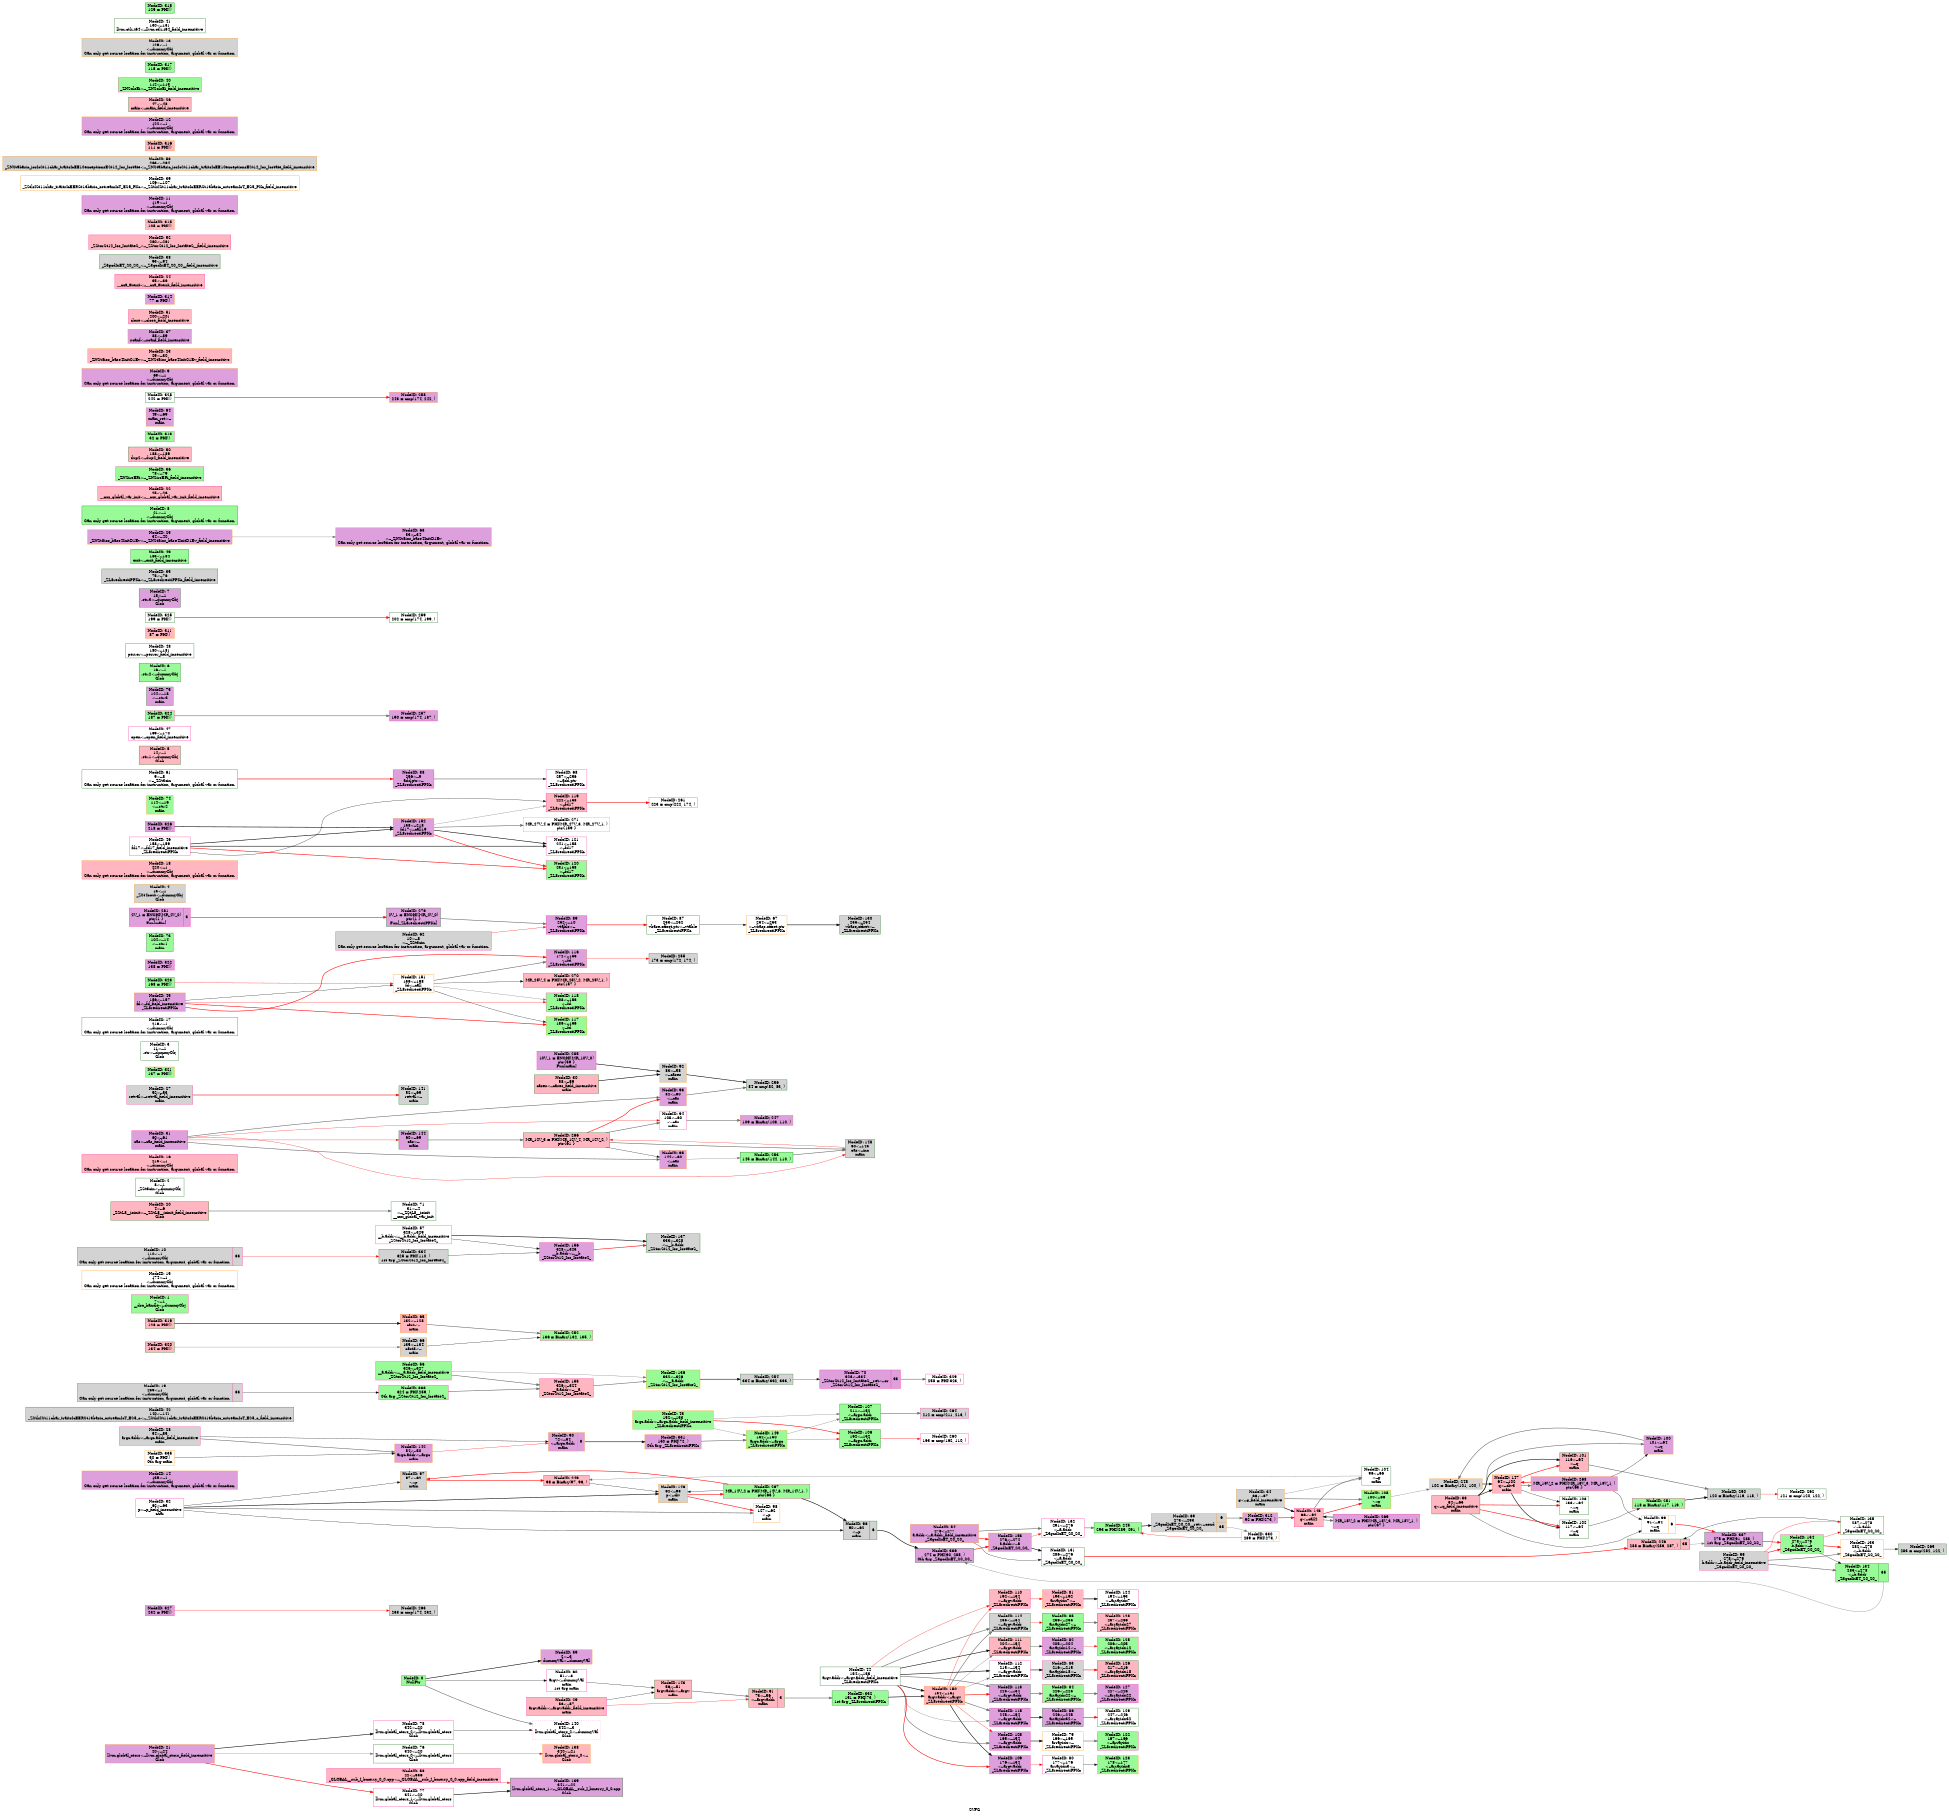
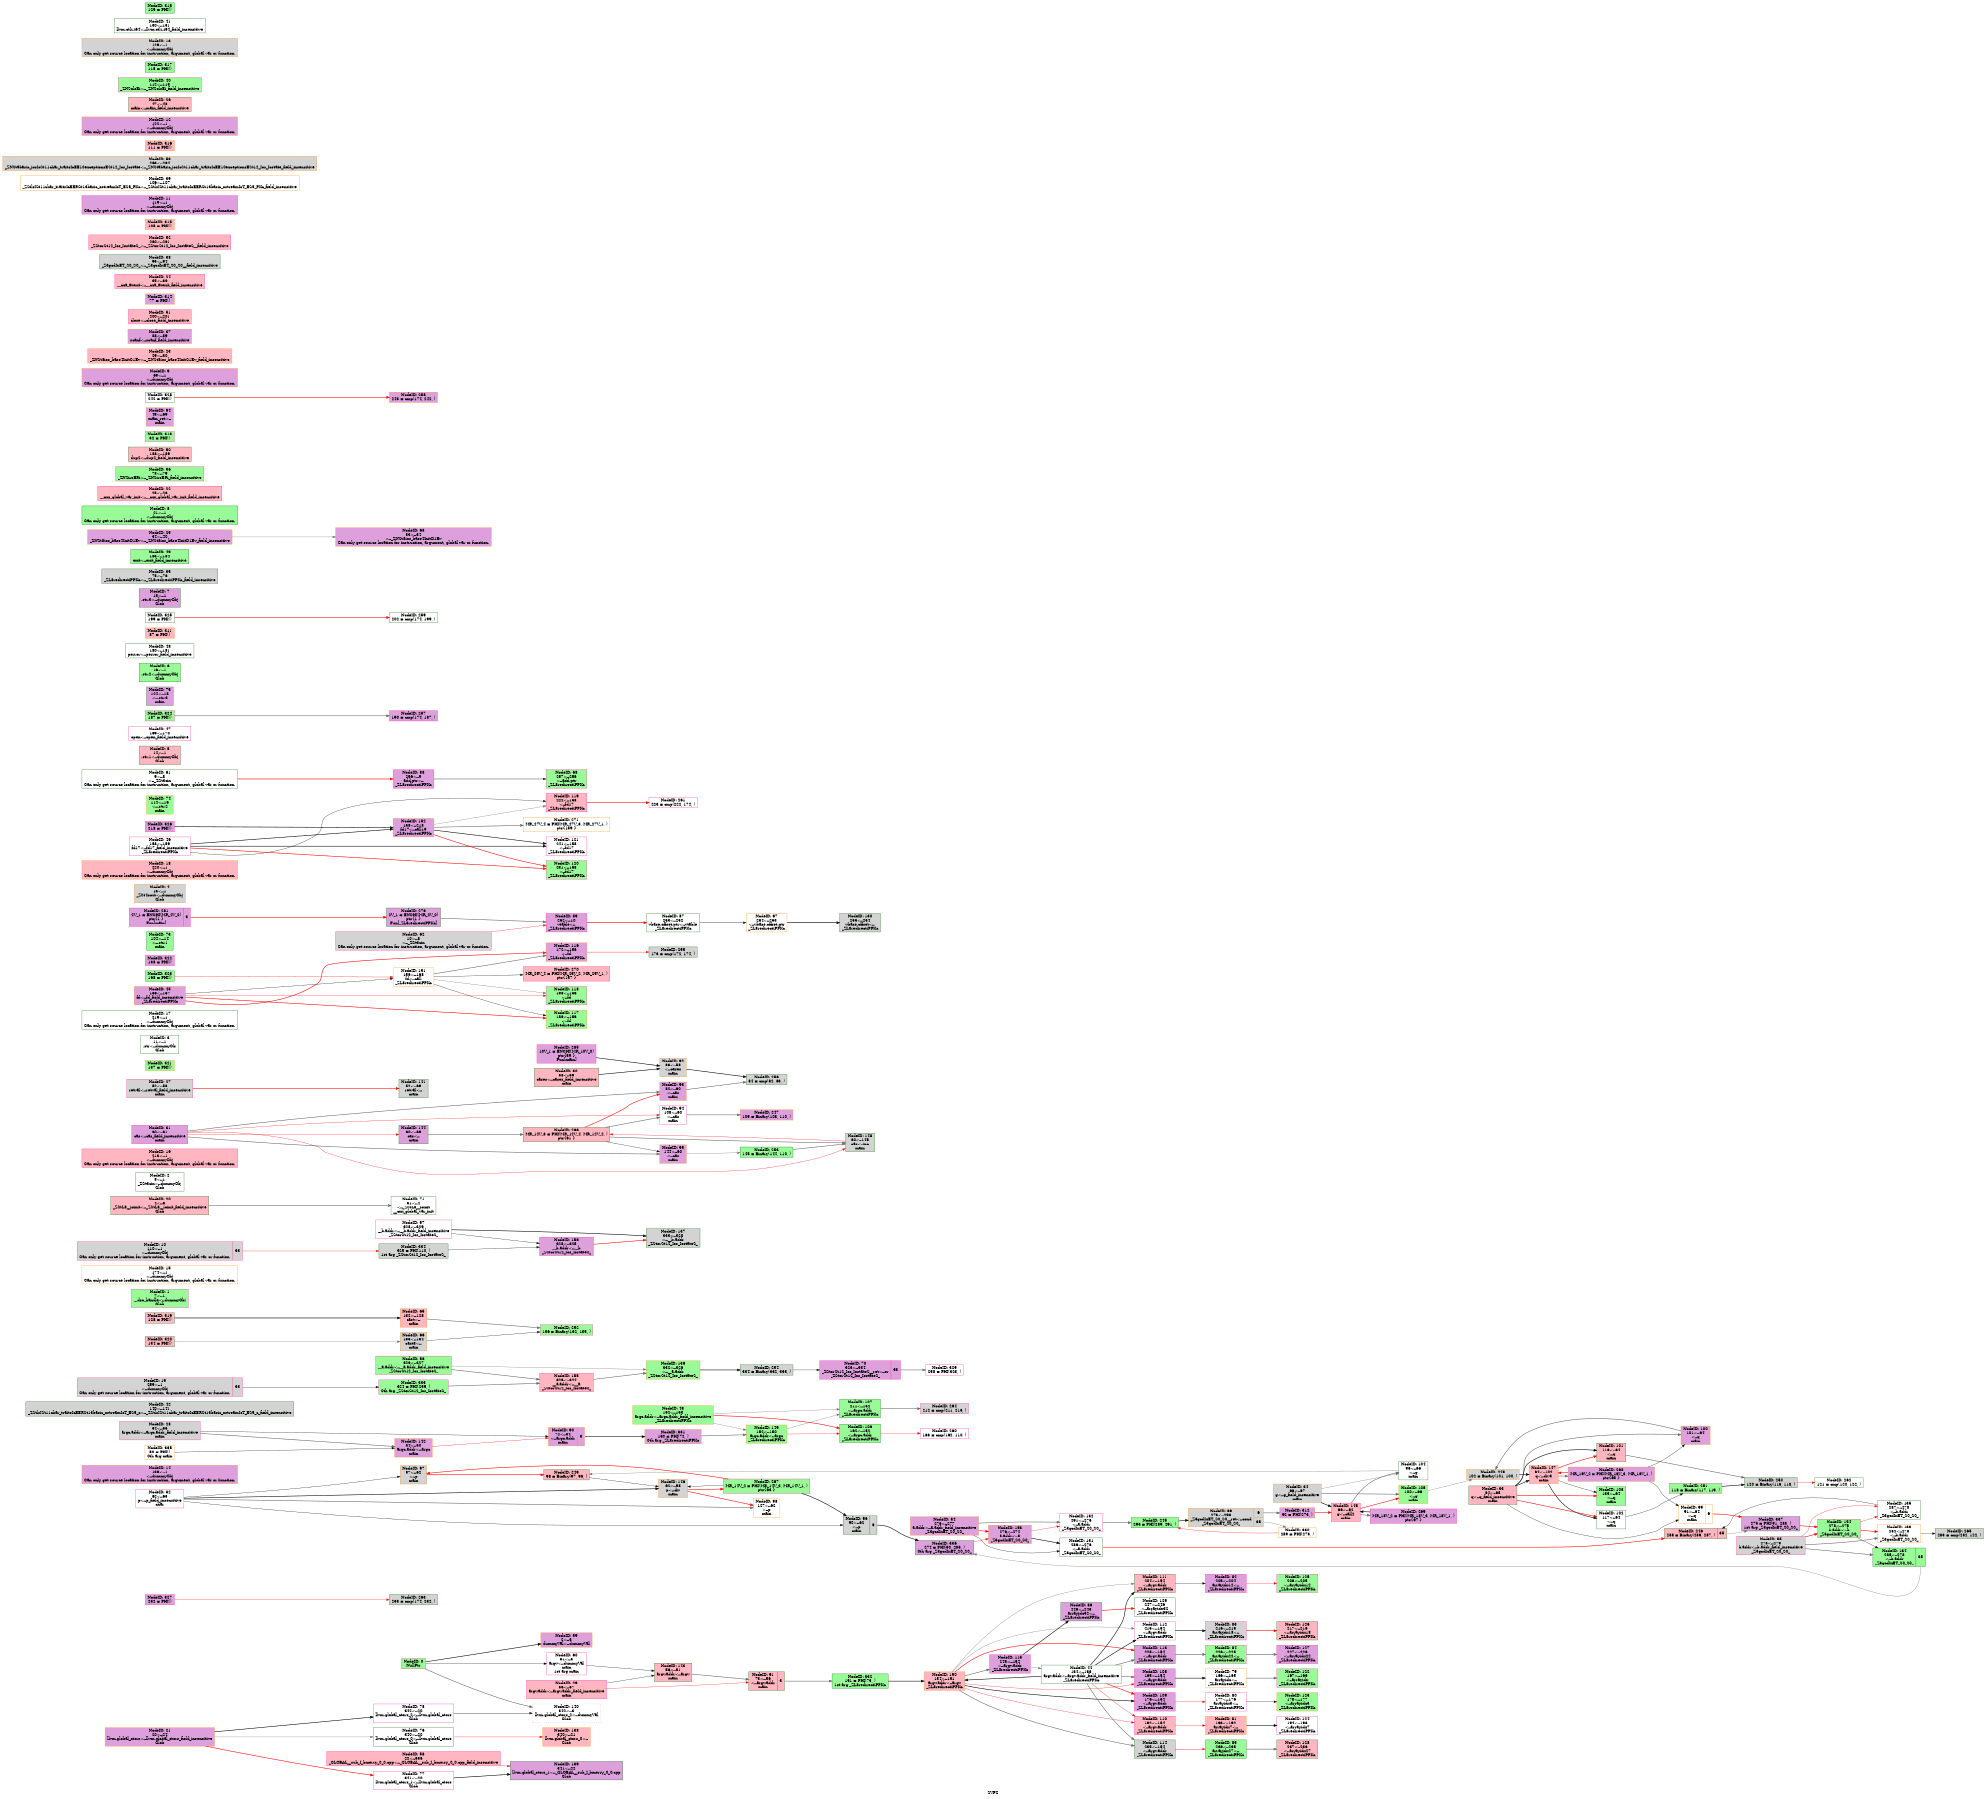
node "NodeID: 68": fillcolor white -> palegreen
node "NodeID: 103": fillcolor white -> palegreen
edge "NodeID: 336" -> "NodeID: 153": style bold -> solid
edge "NodeID: 44" -> "NodeID: 115": reversed
